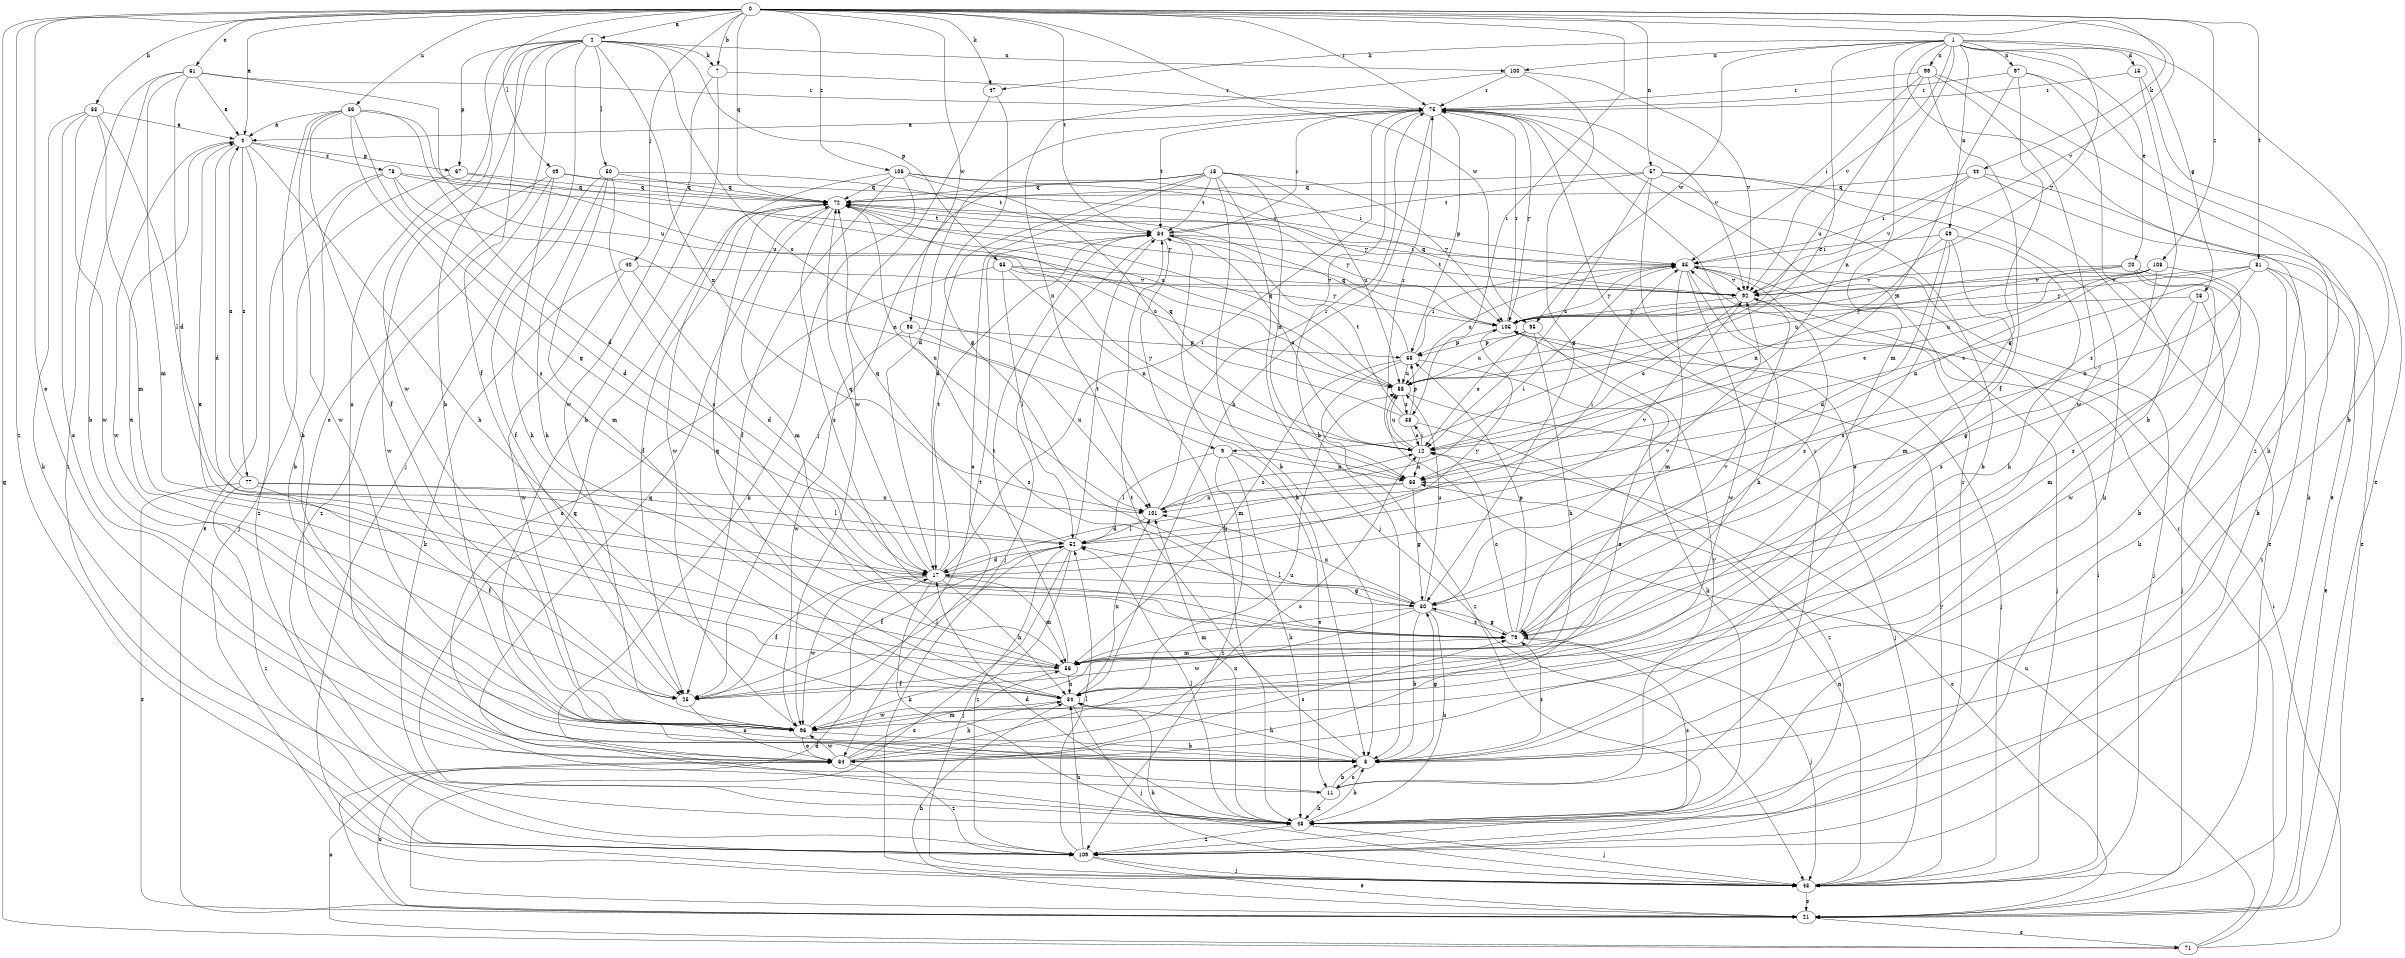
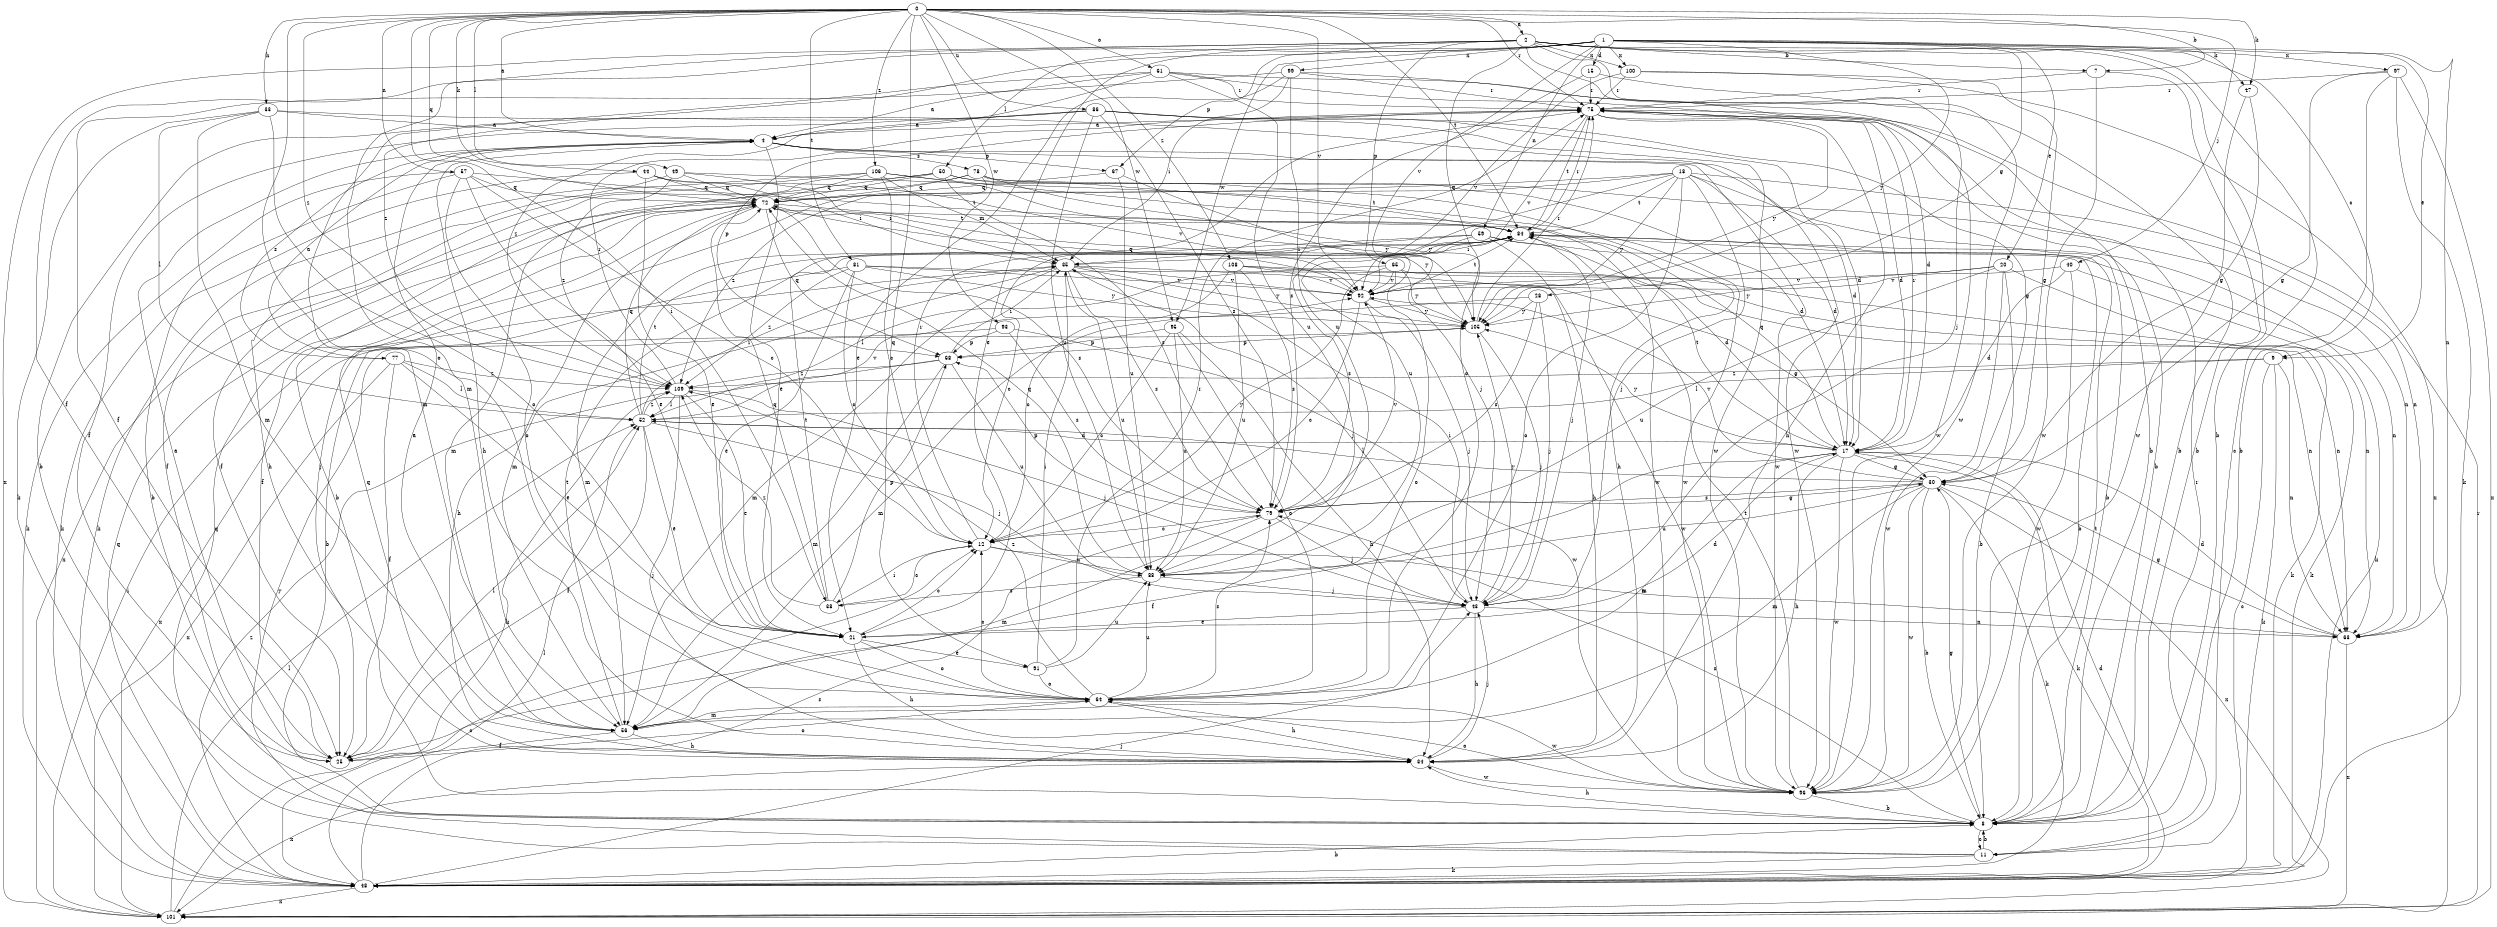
edge "106" -> "35": label "i" -> "m"
edge "68" -> "72": reversed
edge "109" -> "34": label "h" -> "j"
node "71": label "71" -> "91"
